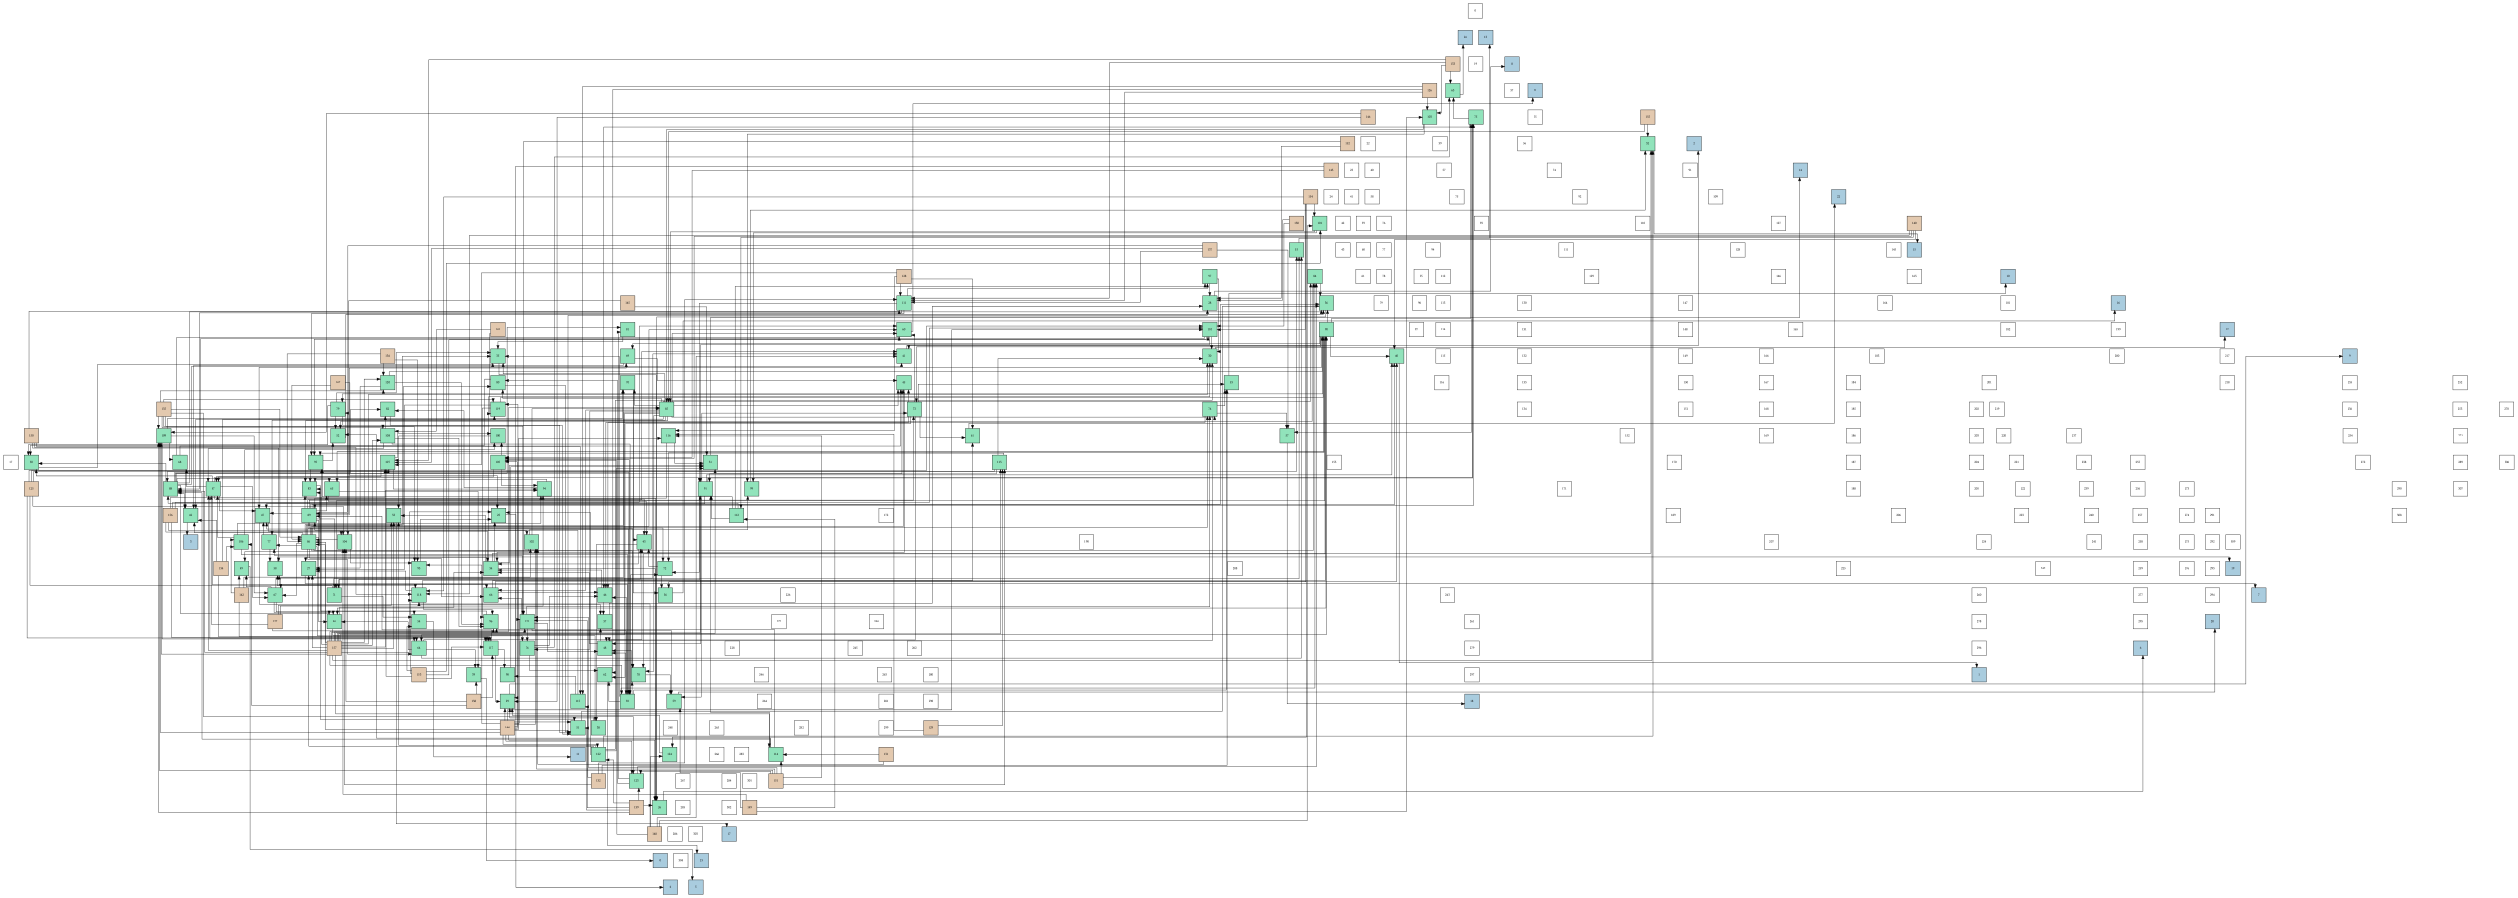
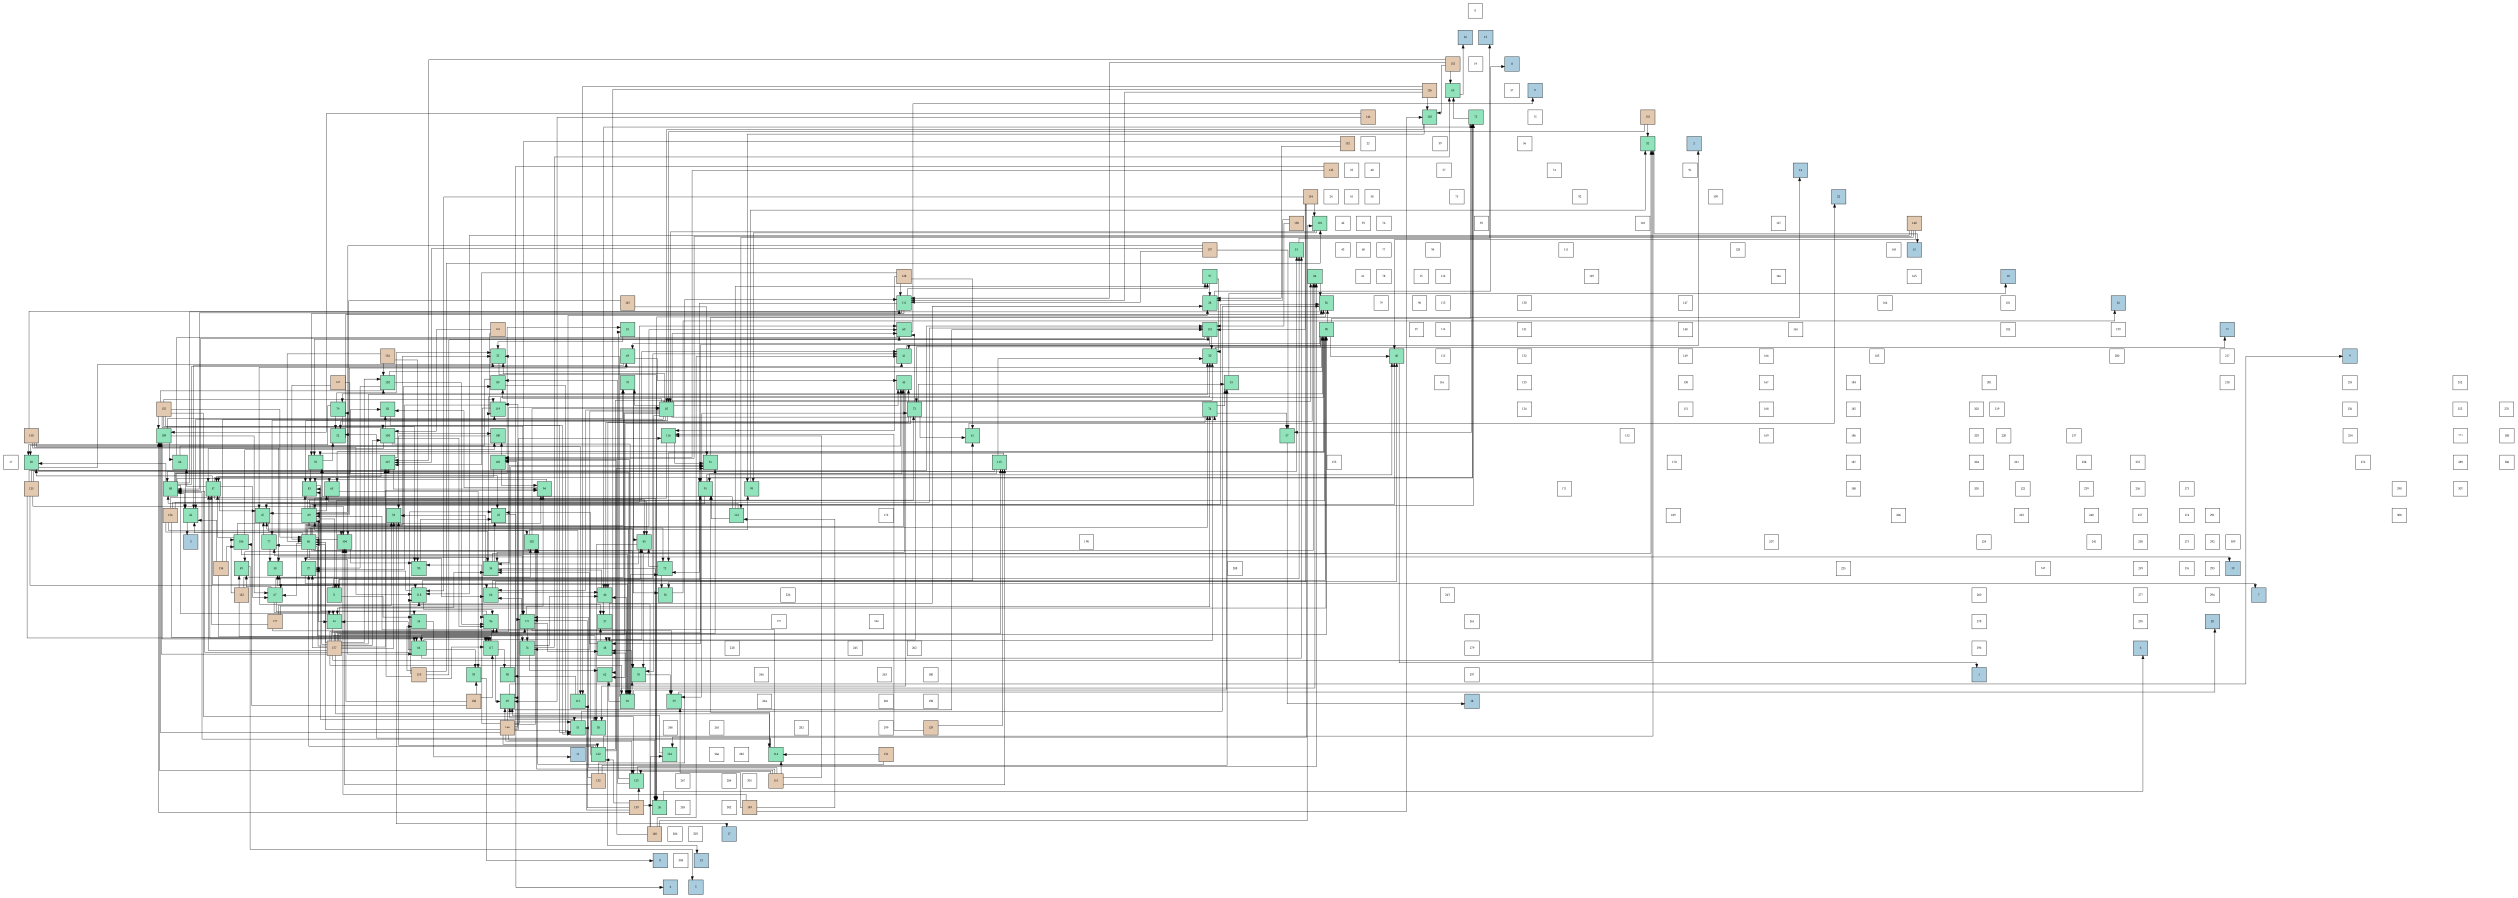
node "288": added
edge "157" -> "89": added
edge "45" -> "38": added
